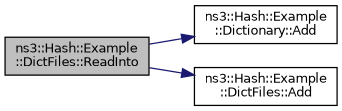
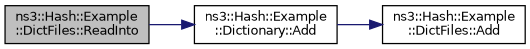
edge "ns3::Hash::Example ::DictFiles::ReadInto" -> "ns3::Hash::Example ::DictFiles::Add": now "ns3::Hash::Example ::Dictionary::Add" -> "ns3::Hash::Example ::DictFiles::Add"
